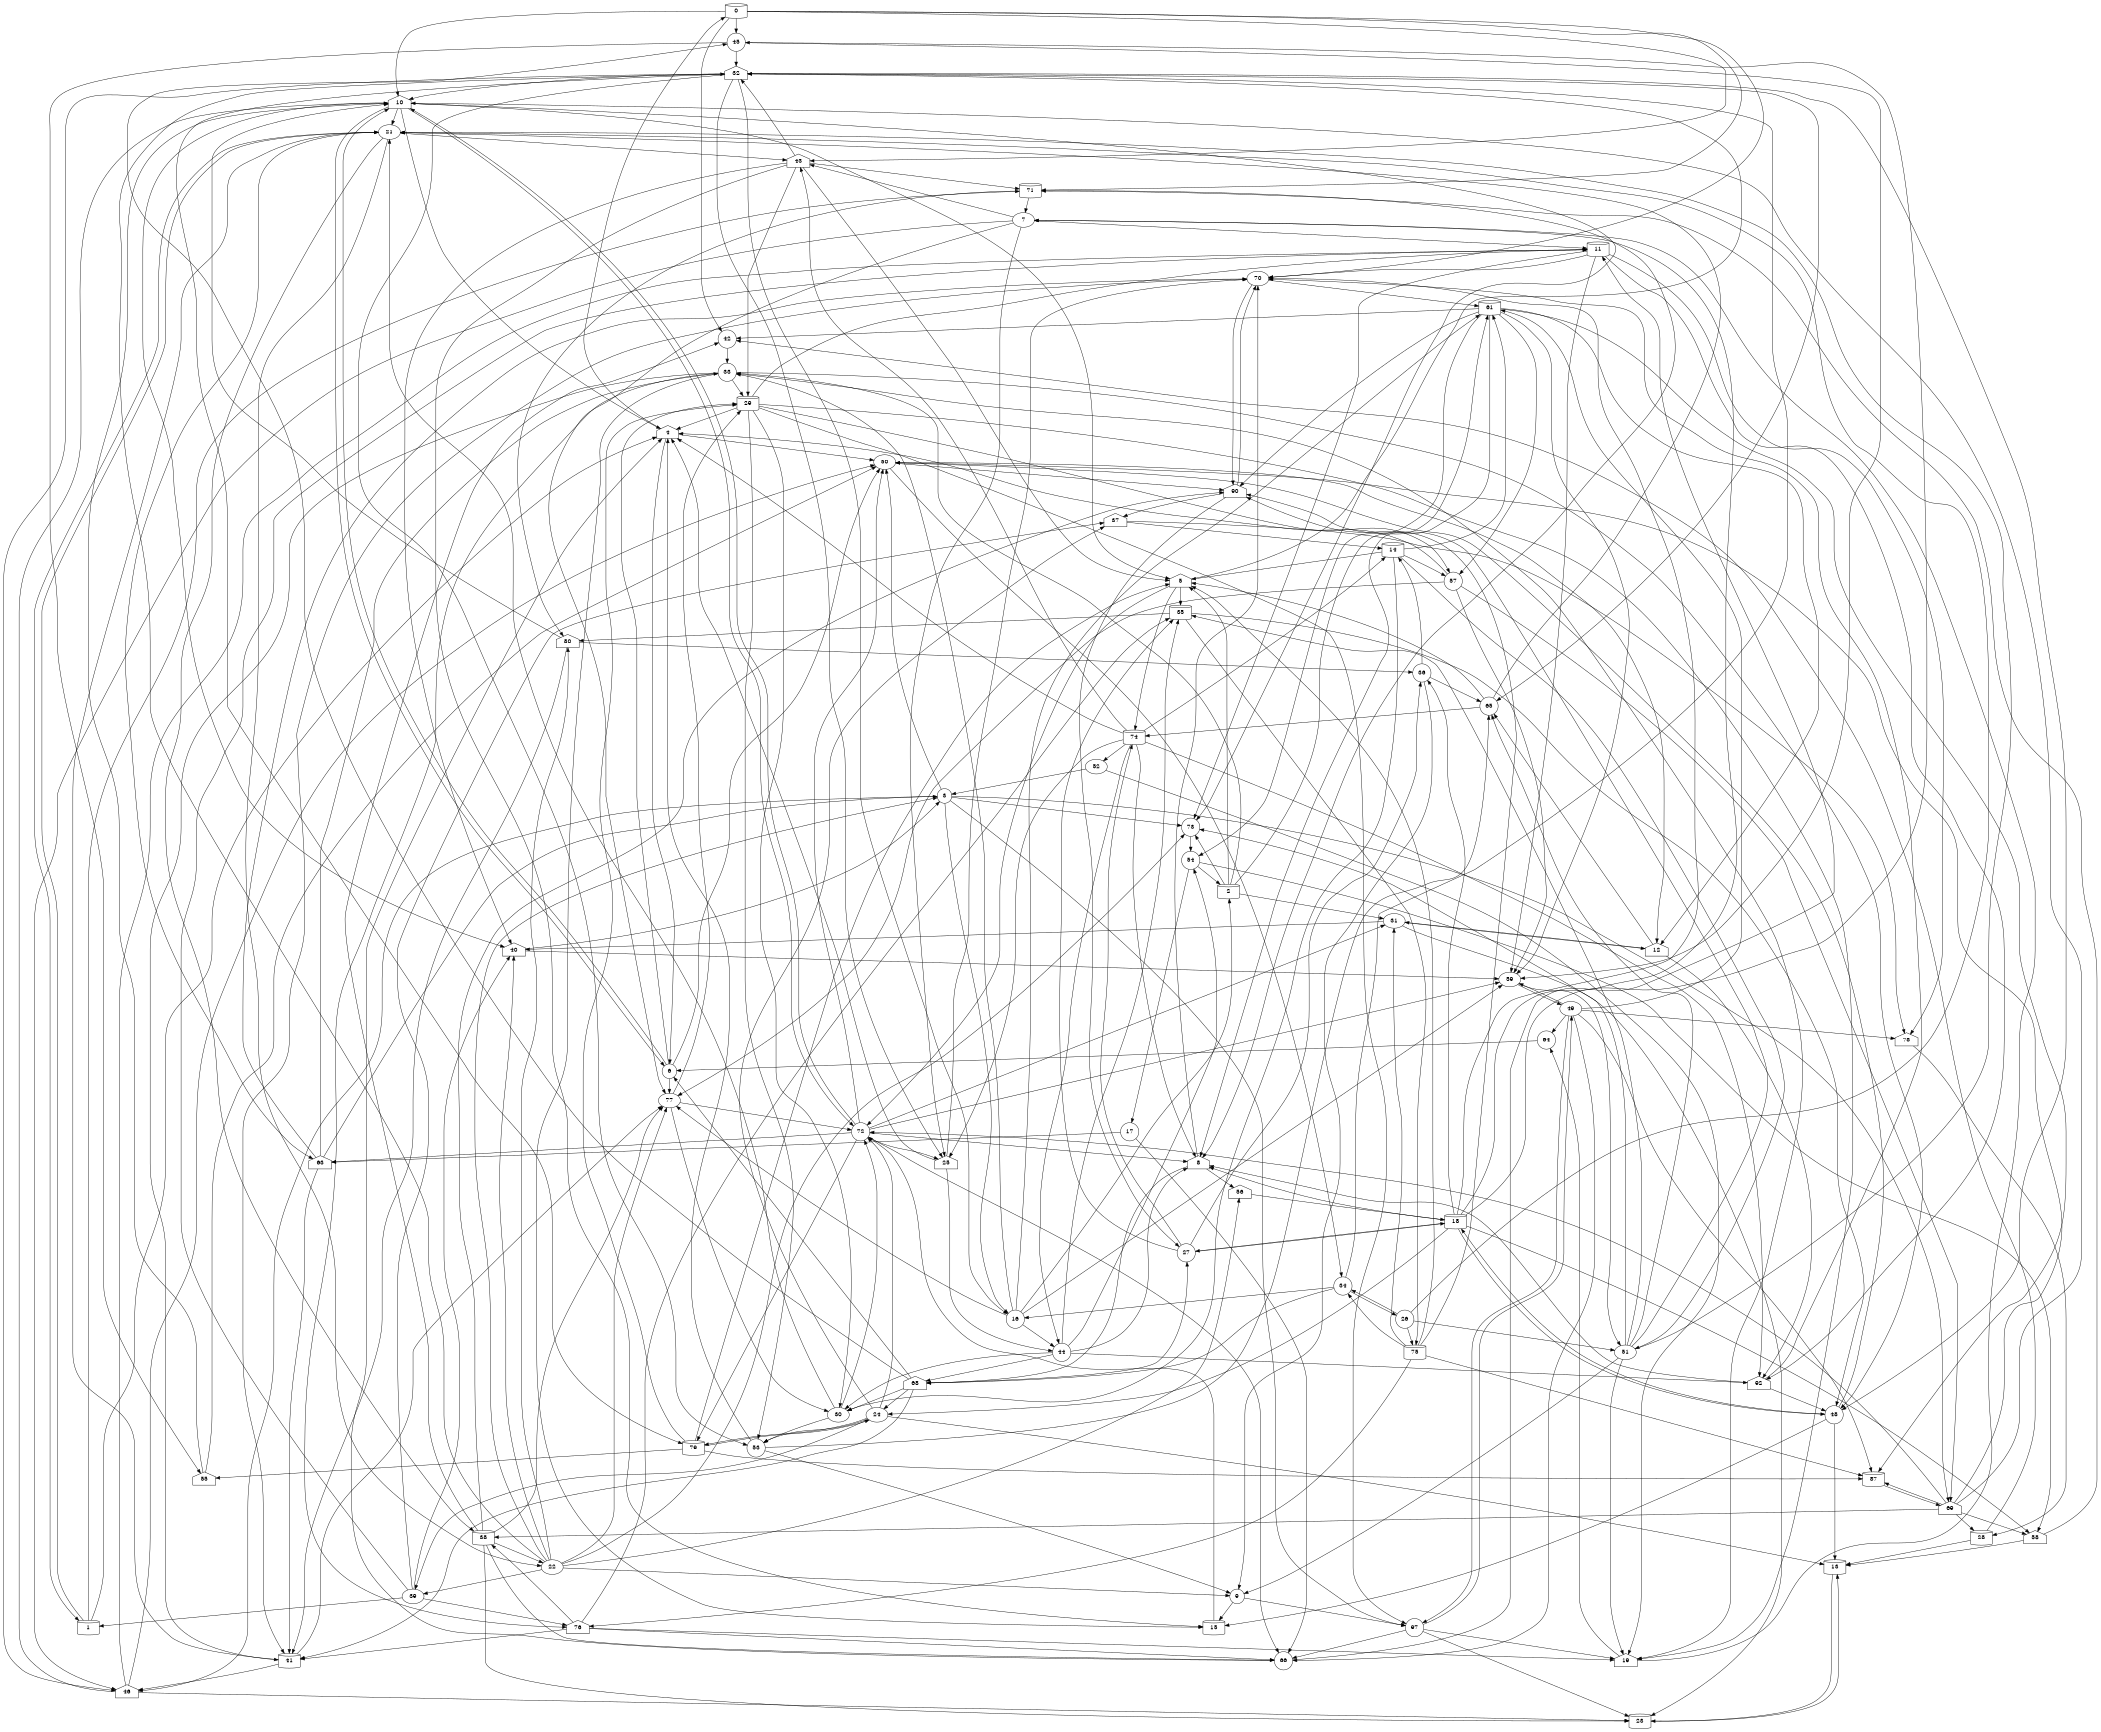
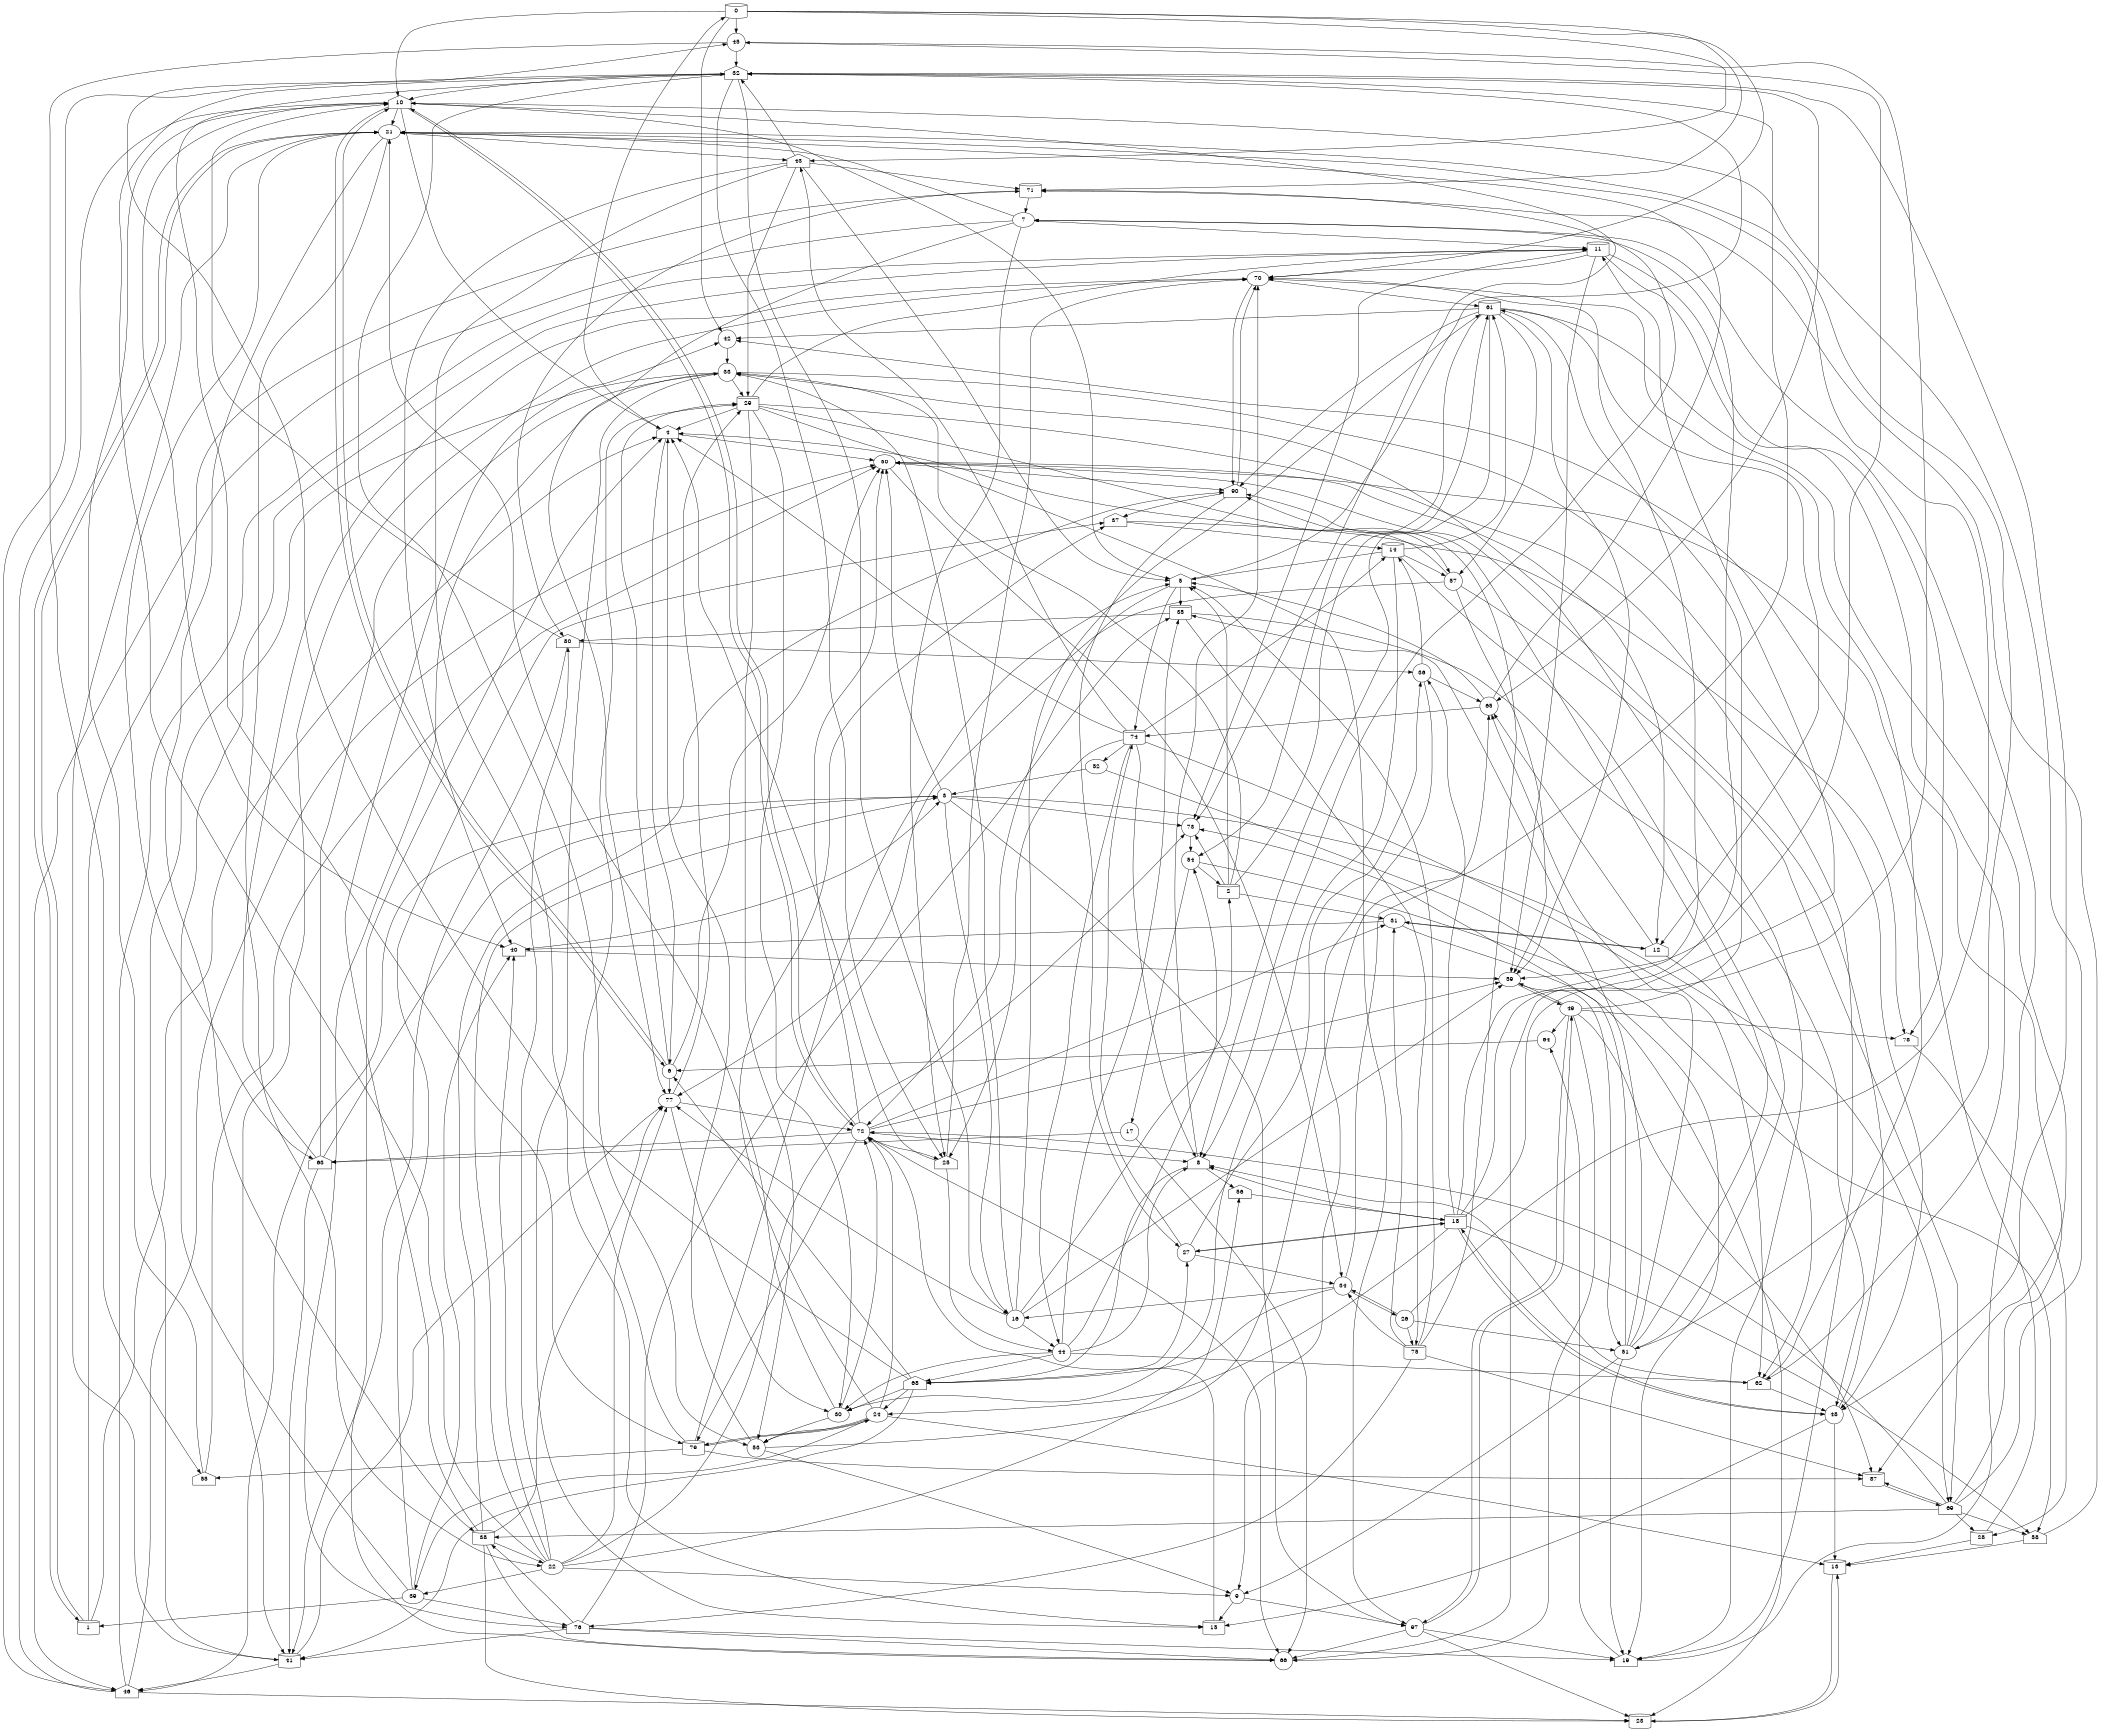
edge "7" -> "43": now "7" -> "21"
edge "27" -> "35": now "27" -> "34"
node "92": label "92" -> "62"
